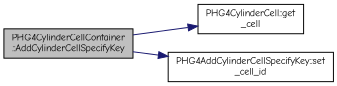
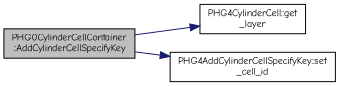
node "PHG4CylinderCell::get _cell": label "PHG4CylinderCell::get _cell" -> "PHG4CylinderCell::get _layer"
node "PHG4CylinderCellContainer ::AddCylinderCellSpecifyKey": label "PHG4CylinderCellContainer ::AddCylinderCellSpecifyKey" -> "PHG0CylinderCellContainer ::AddCylinderCellSpecifyKey"
